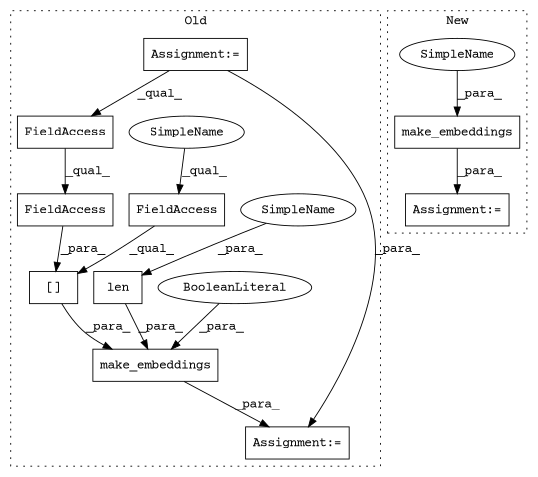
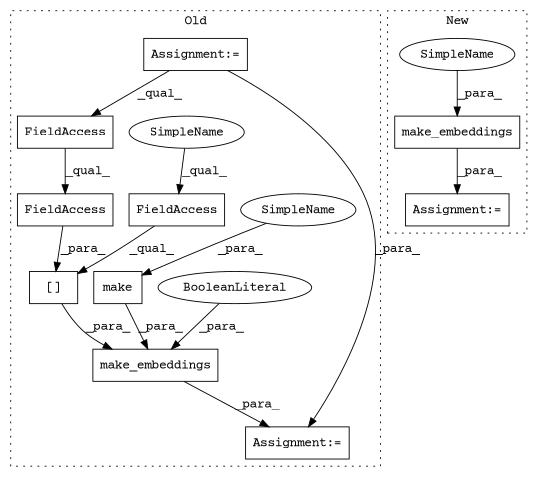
node "len": label "len" -> "make"
